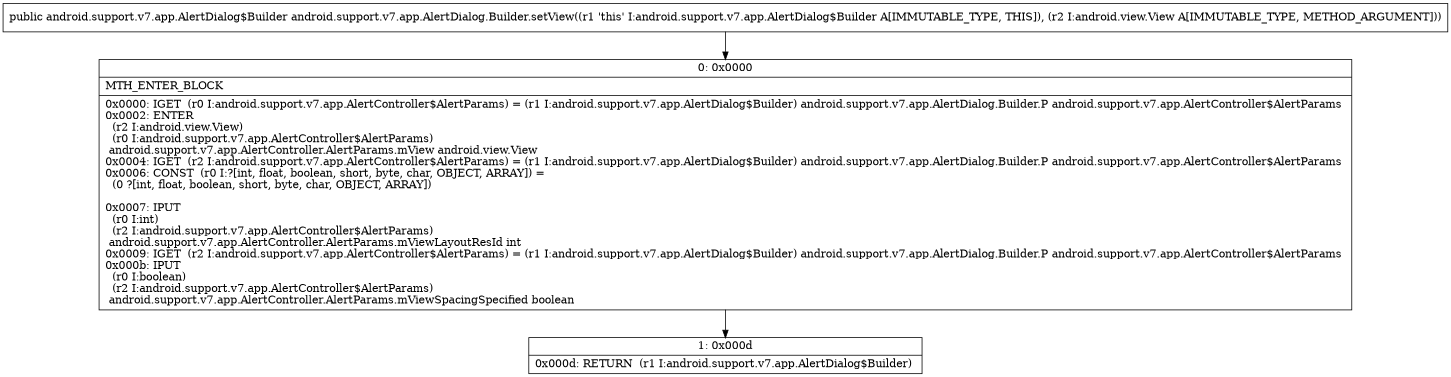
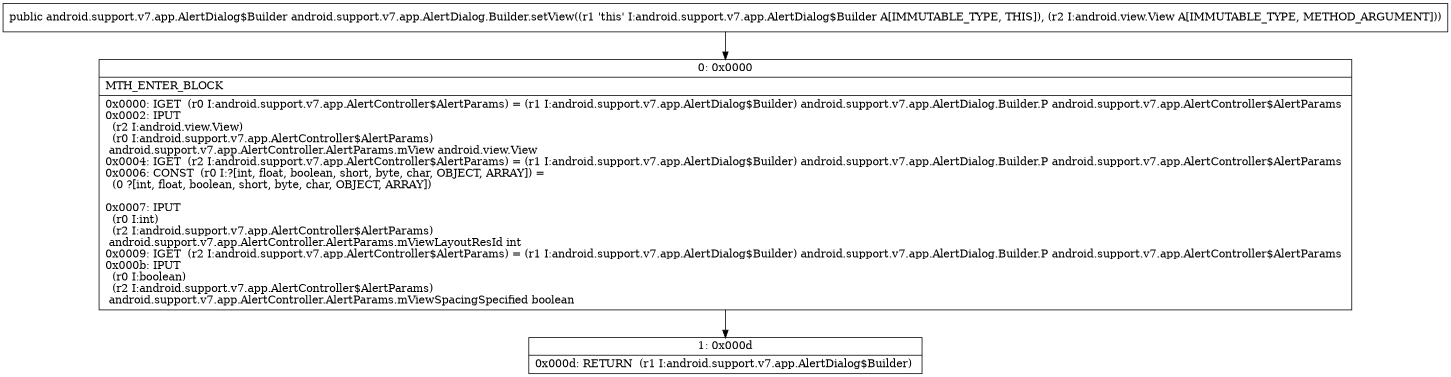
node "0: 0x0000": text "0x0002: ENTER" -> "0x0002: IPUT"
